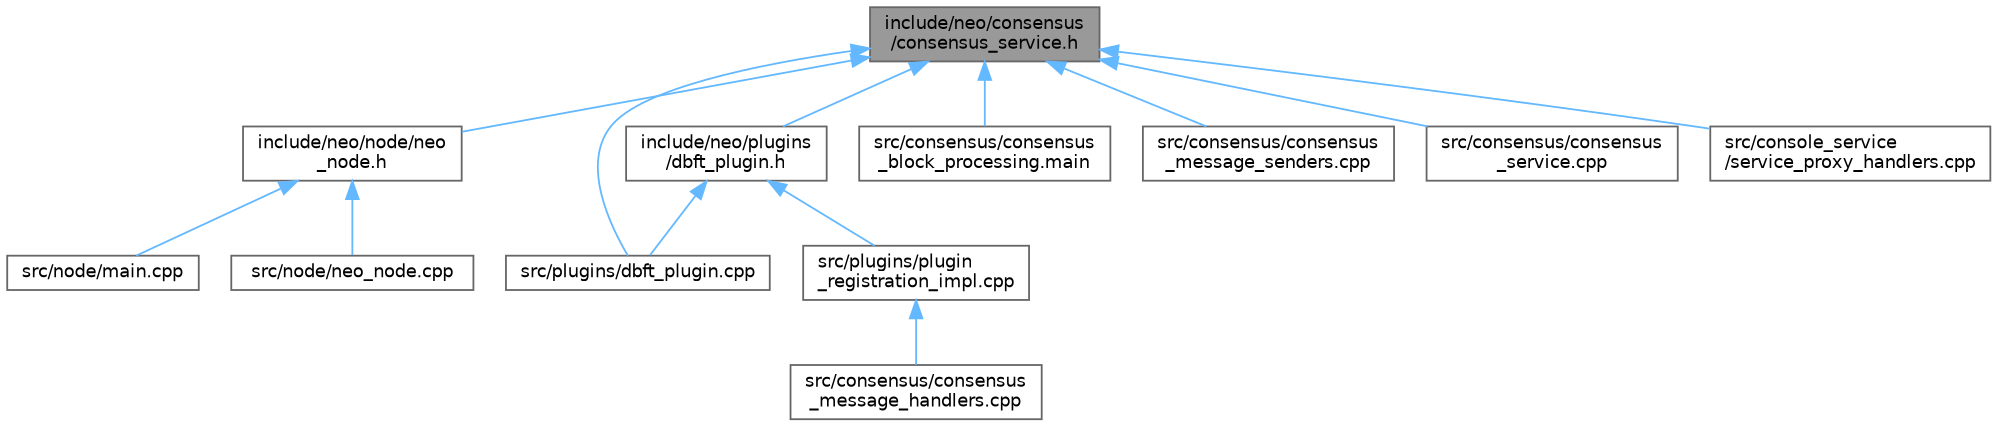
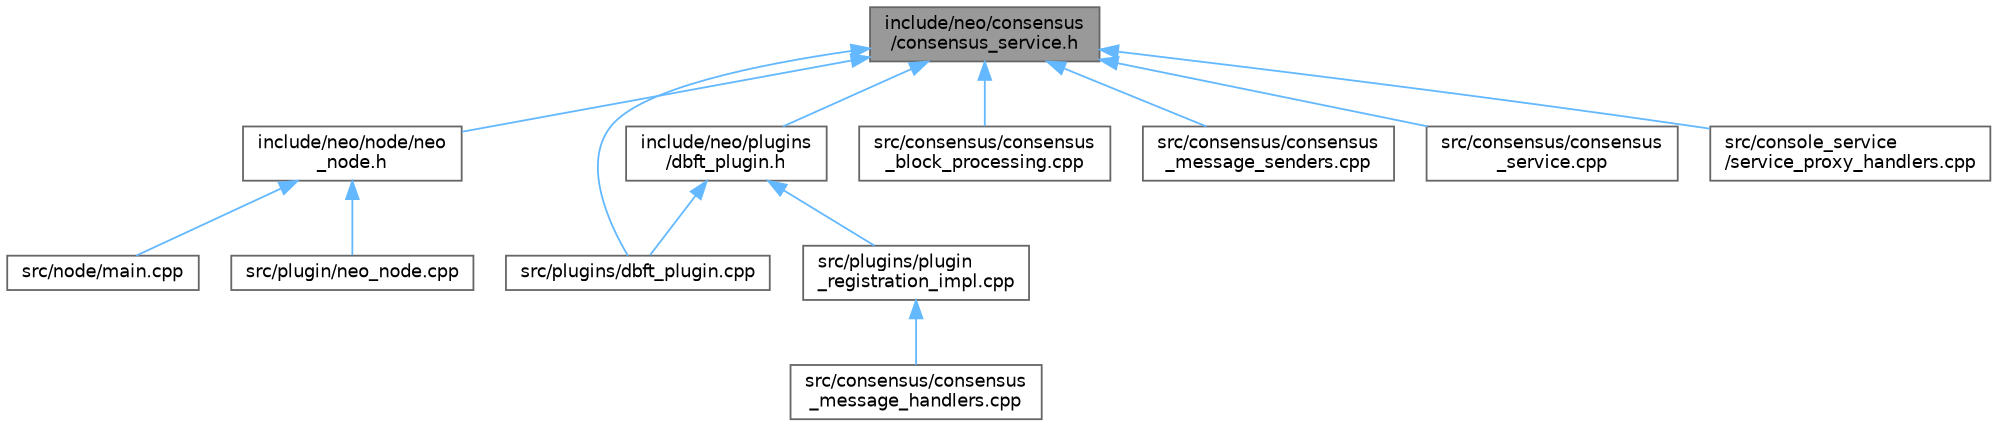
node "src/consensus/consensus _block_processing.main": label "src/consensus/consensus _block_processing.main" -> "src/consensus/consensus _block_processing.cpp"
node "src/node/neo_node.cpp": label "src/node/neo_node.cpp" -> "src/plugin/neo_node.cpp"
